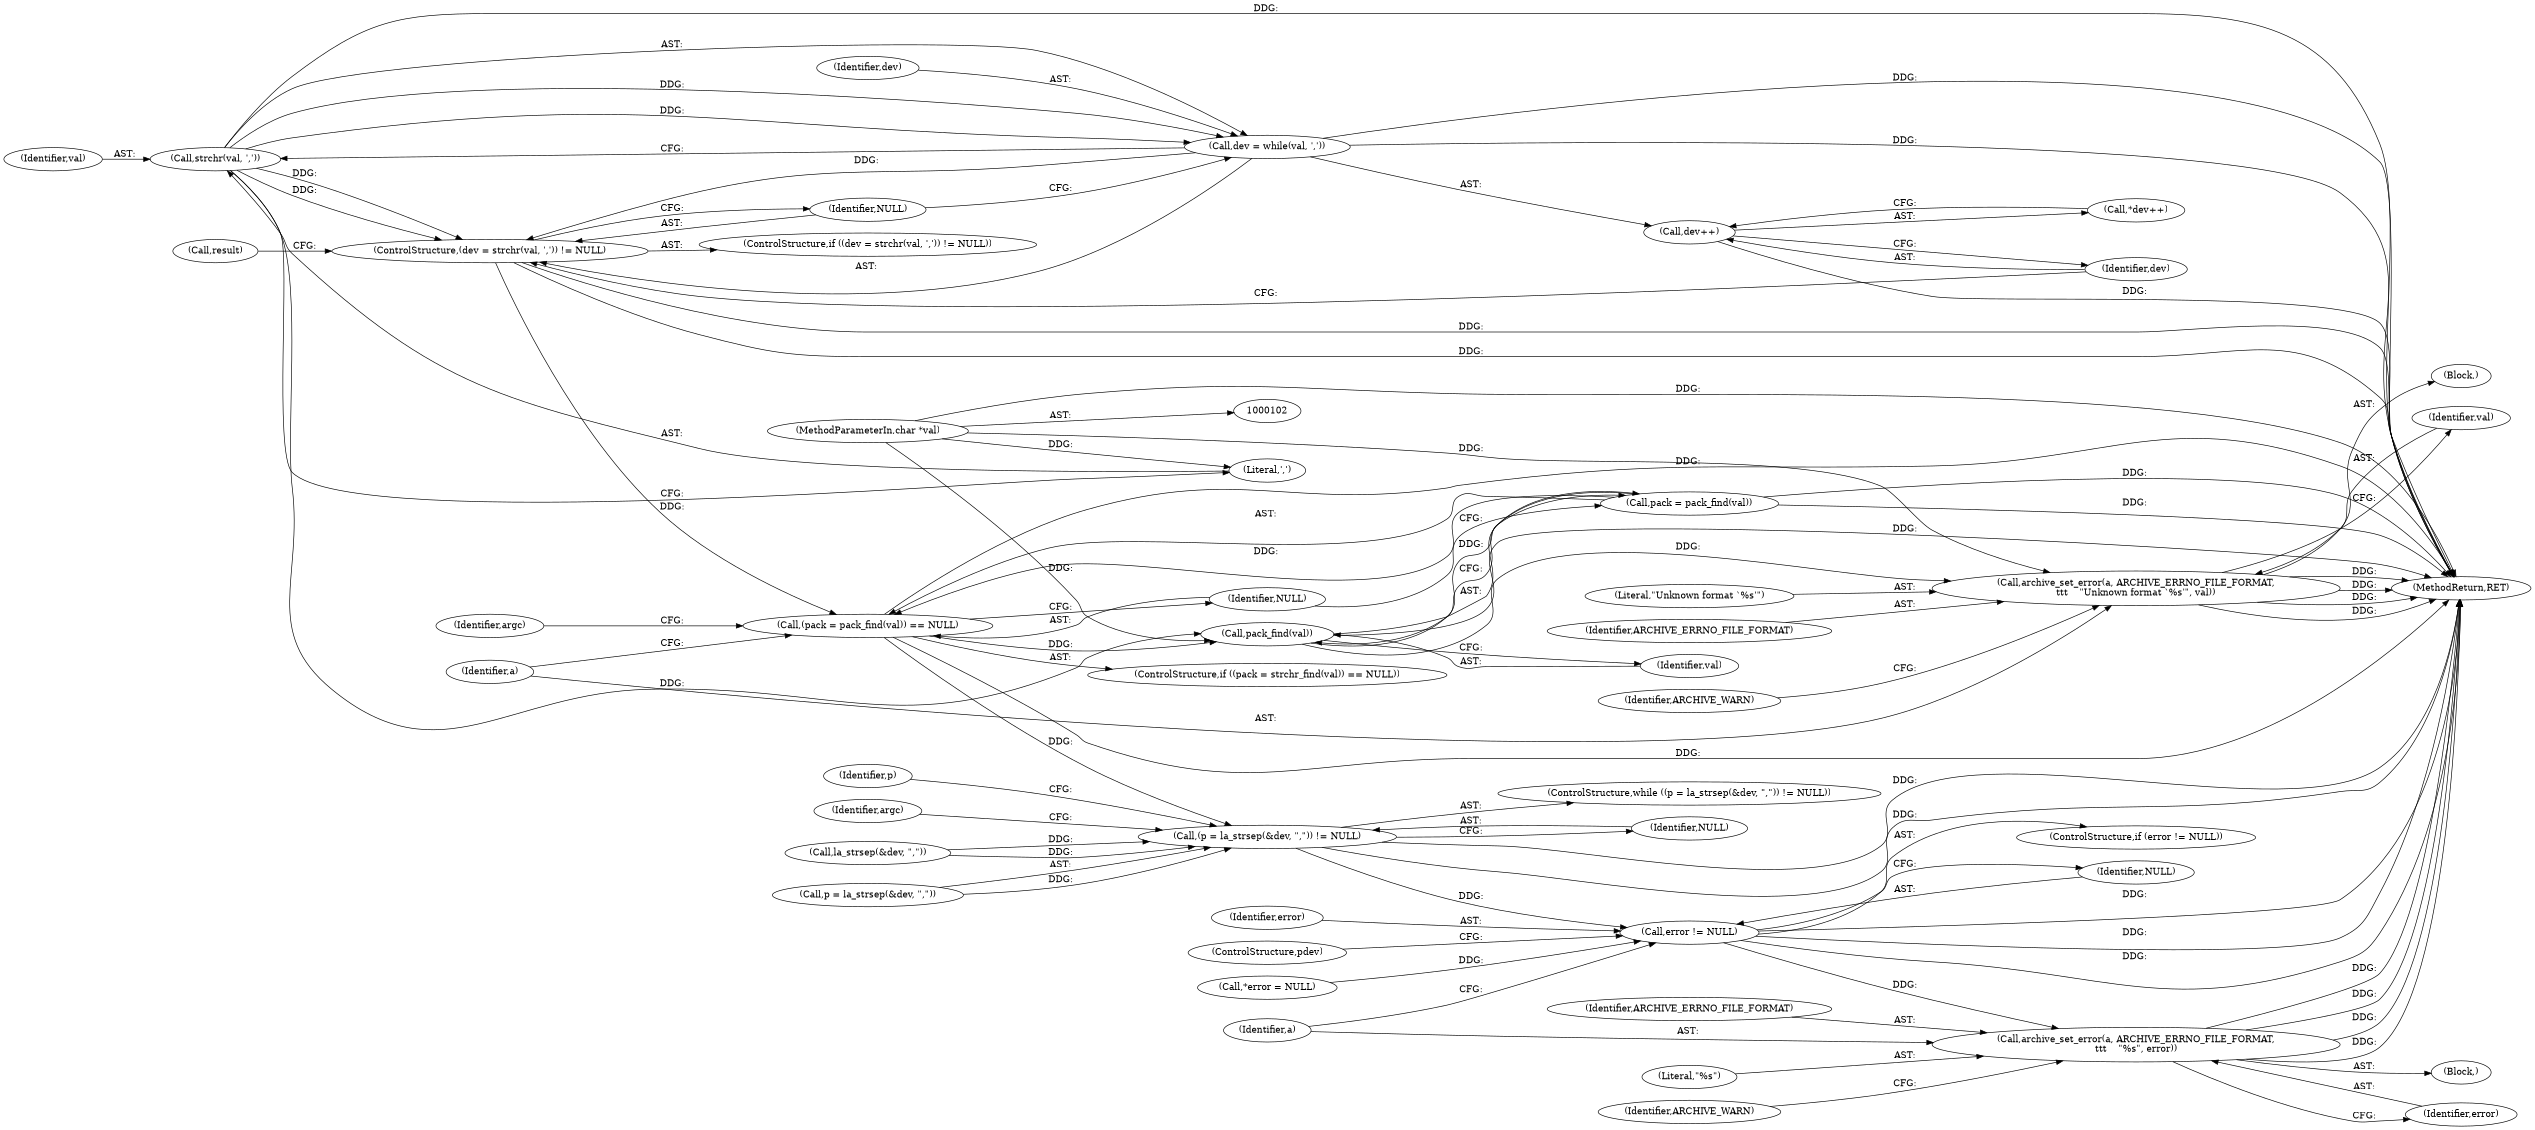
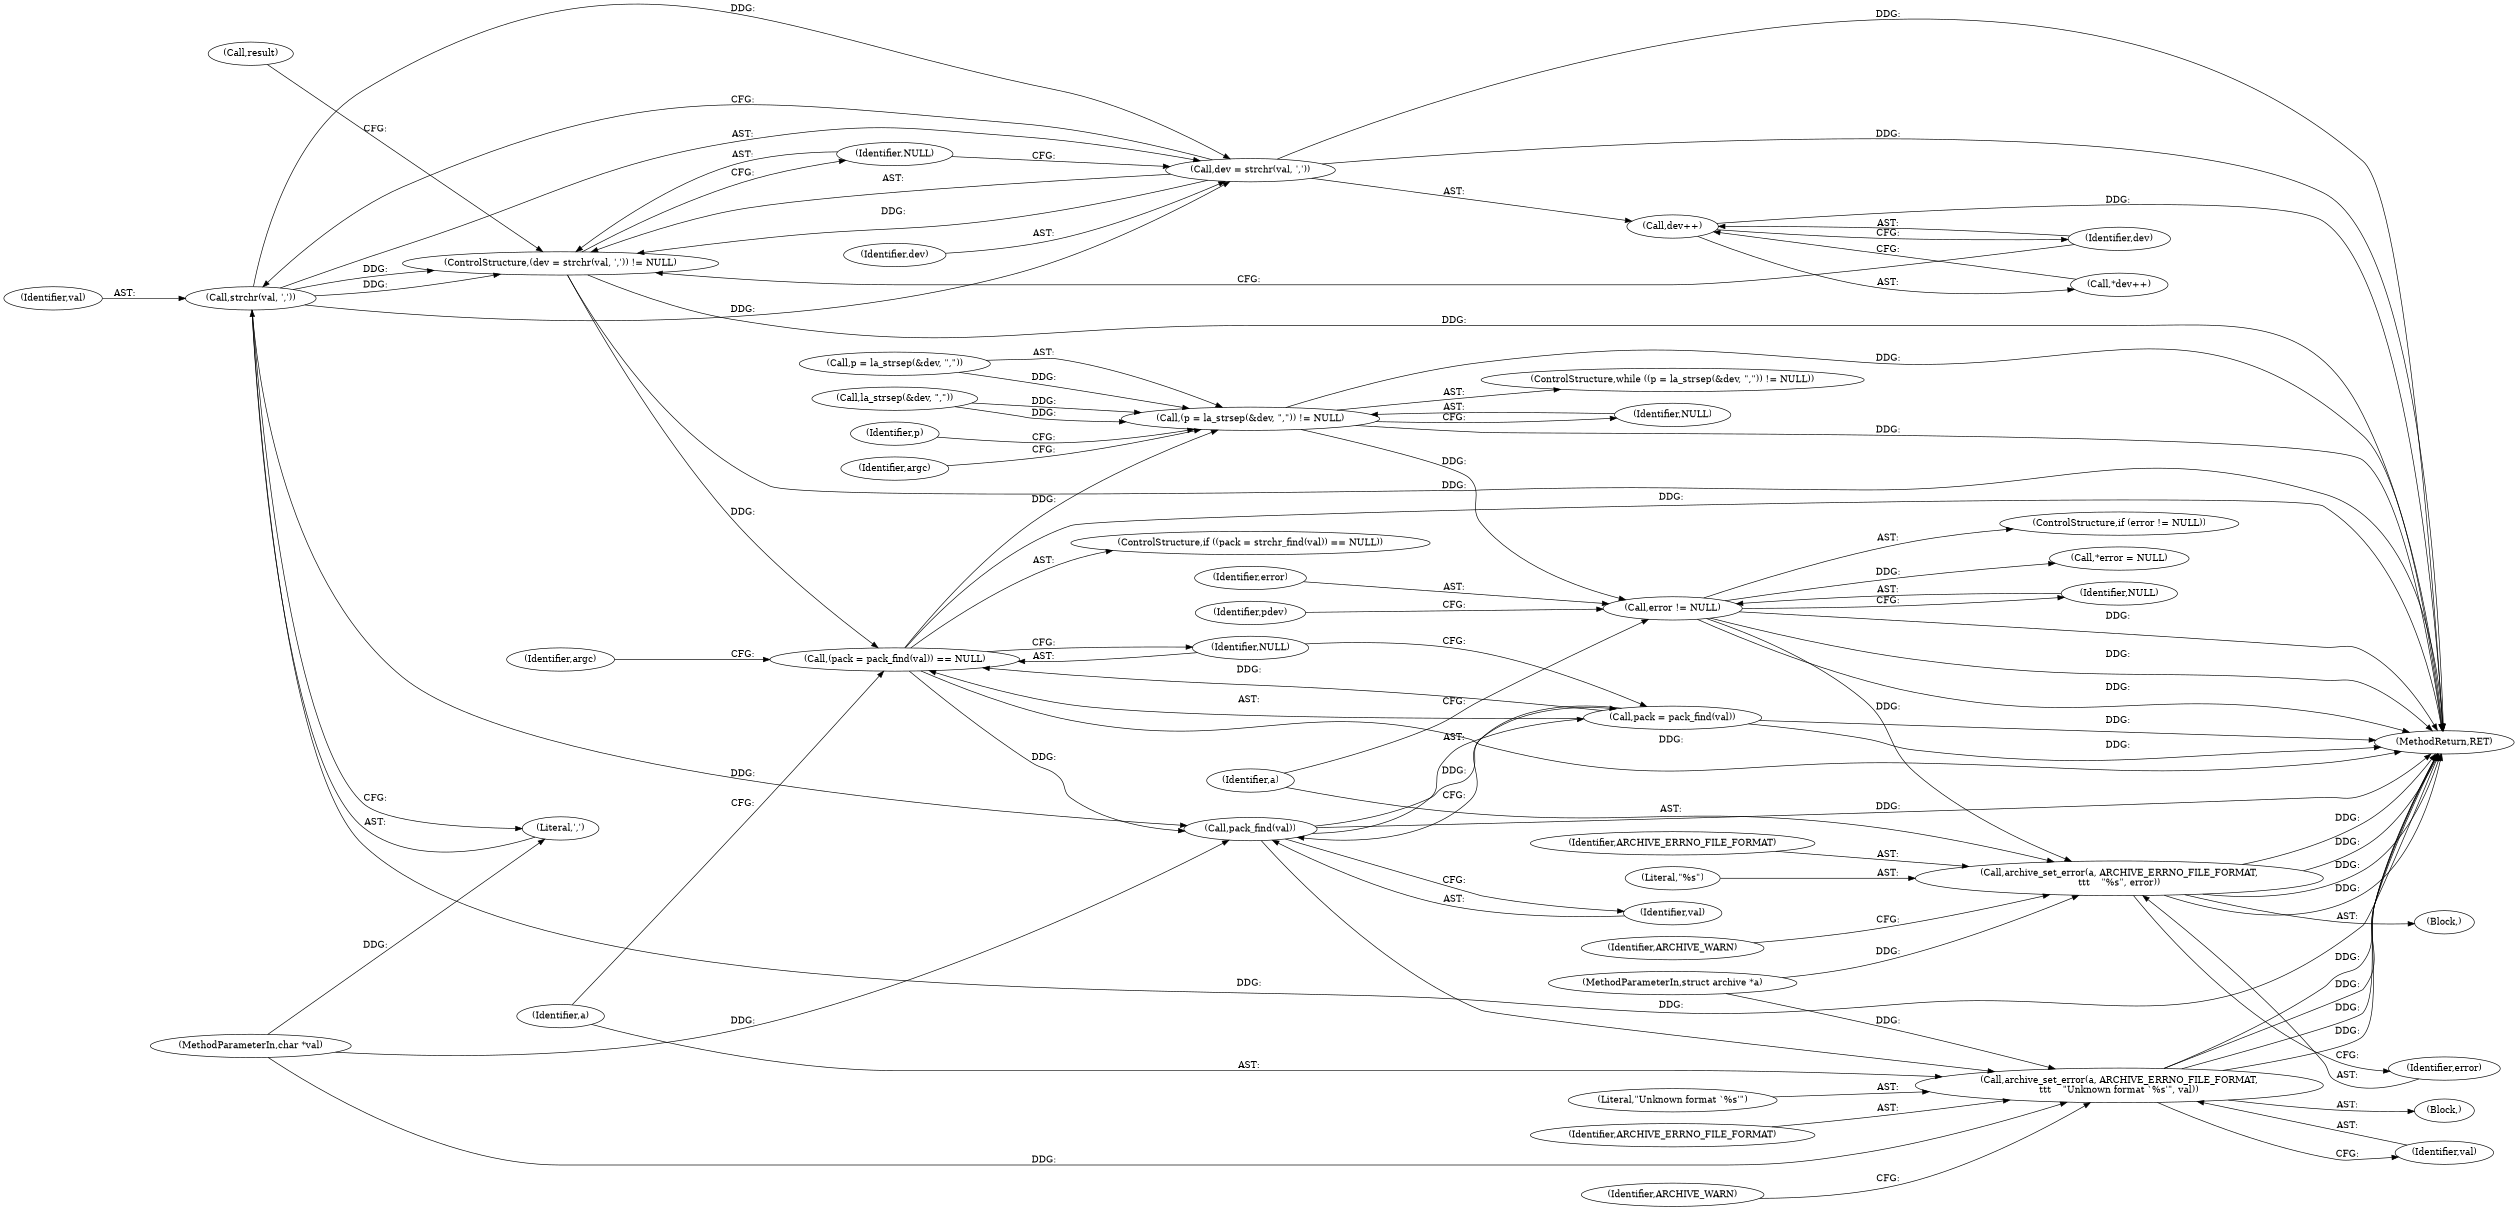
node "(Call,dev = while(val, ','))": label "(Call,dev = while(val, ','))" -> "(Call,dev = strchr(val, ','))"
node "(ControlStructure,if ((dev = strchr(val, ',')) != NULL))": removed
edge "(MethodParameterIn,char *val)" -> "(MethodReturn,RET)": removed, label "DDG:"
node "1000102": removed
node "(ControlStructure,pdev)": label "(ControlStructure,pdev)" -> "(Identifier,pdev)"
edge "(Call,*error = NULL)" -> "(Call,error != NULL)": reversed
node "(MethodParameterIn,struct archive *a)": added
